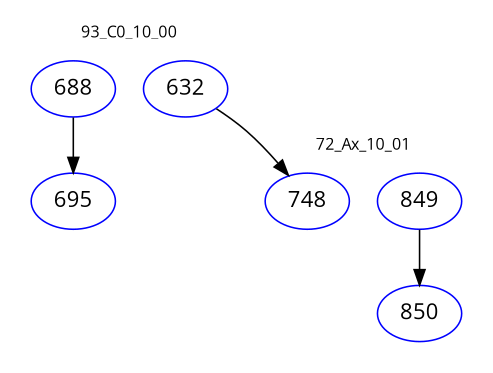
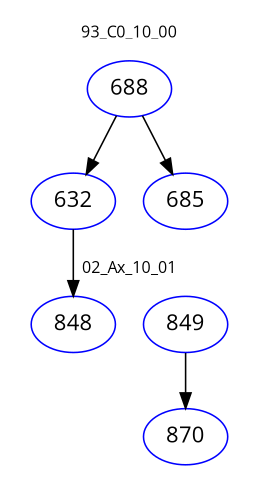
edge "688" -> "632": added
cluster "72_Ax_10_01": label "72_Ax_10_01" -> "02_Ax_10_01"
node "695": label "695" -> "685"
node "748": label "748" -> "848"
node "850": label "850" -> "870"
